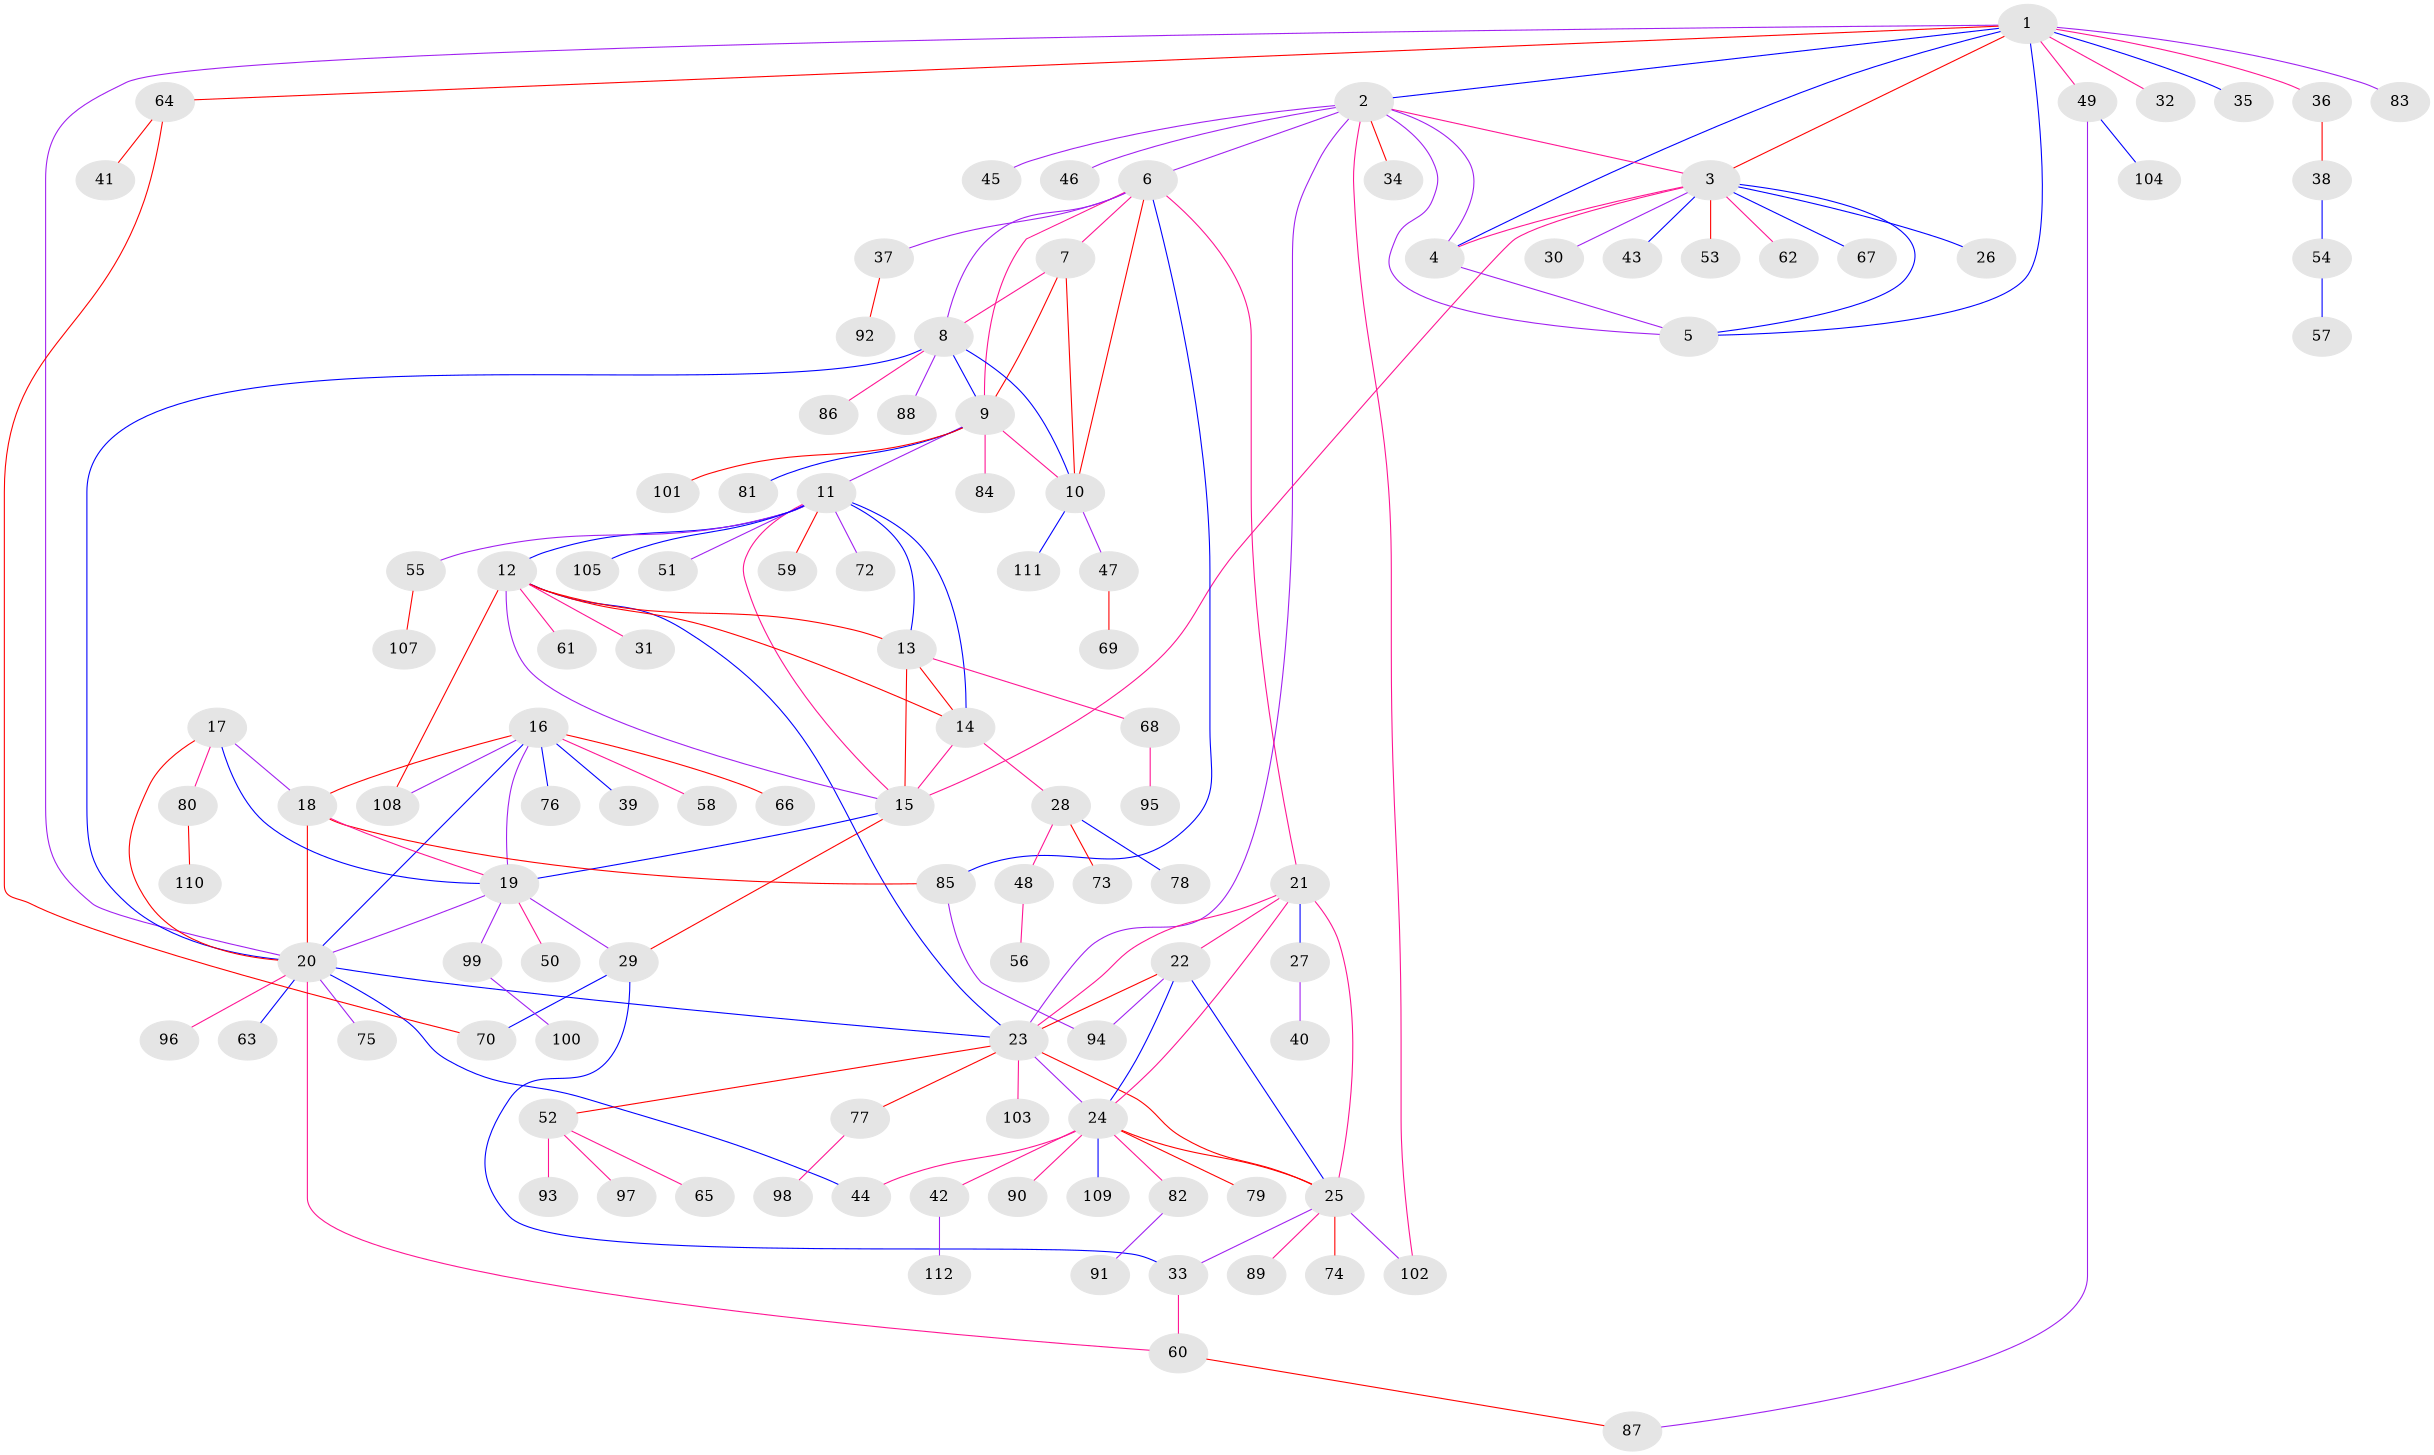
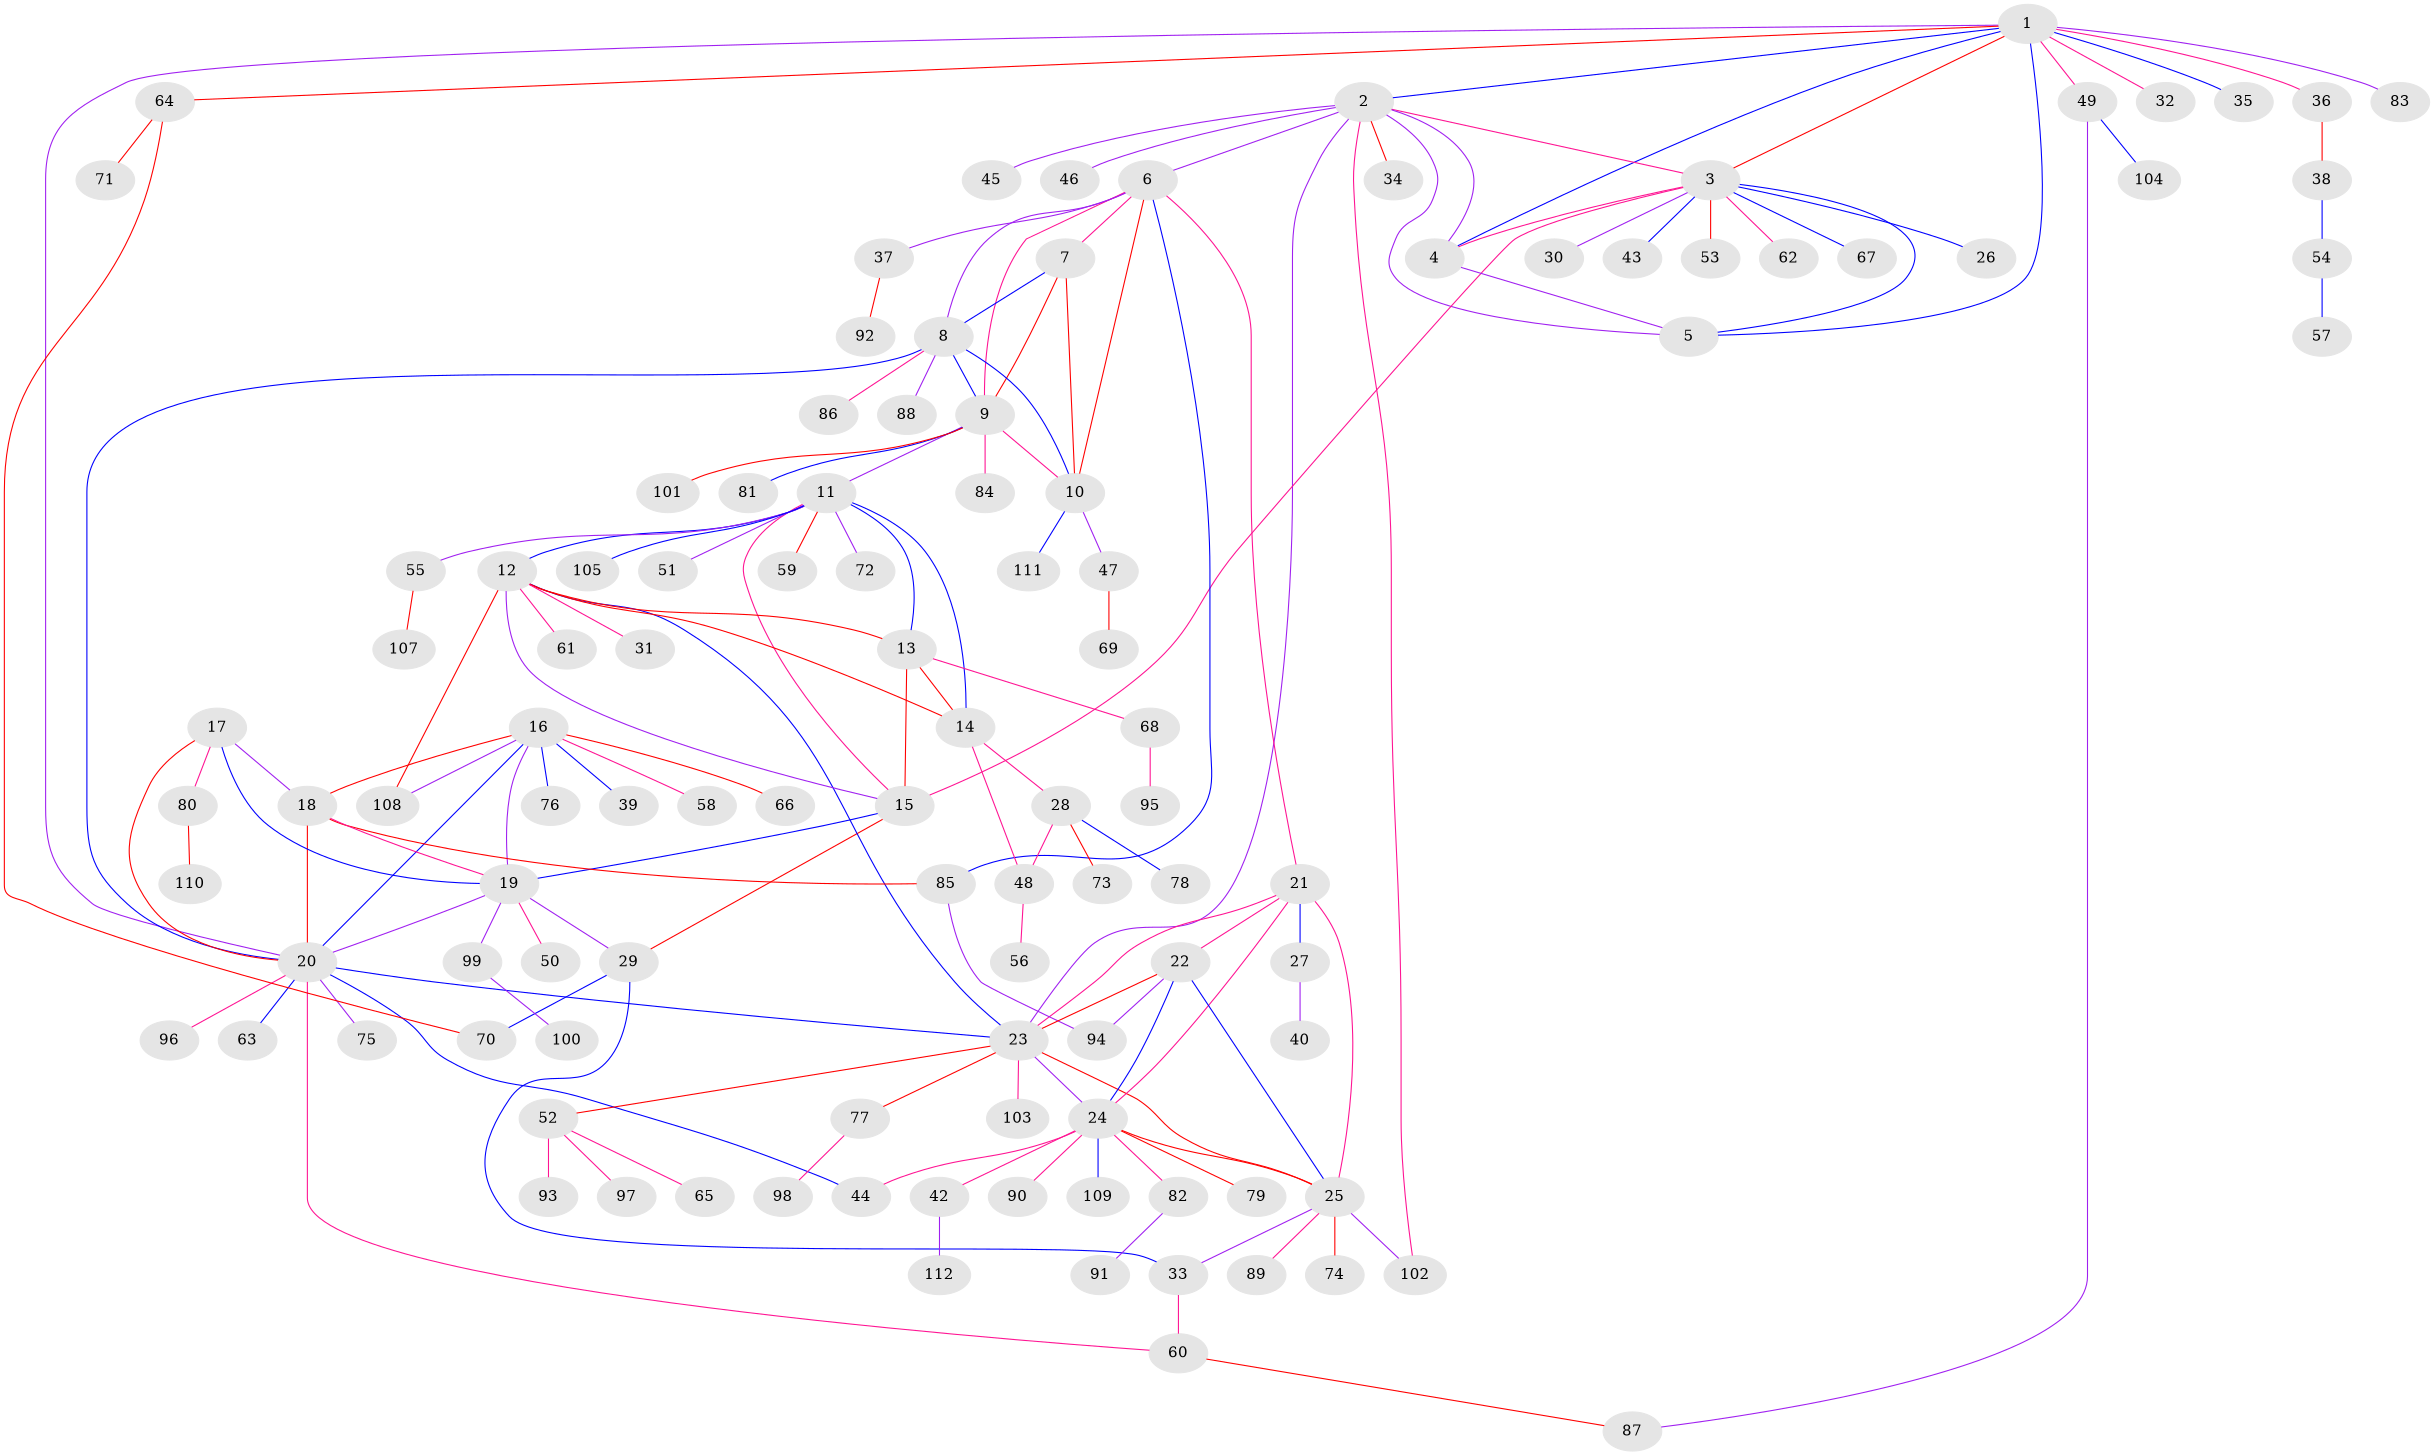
node "41": label "41" -> "71"
edge "7" -- "8": color deeppink -> blue
edge "14" -- "15": now "14" -- "48"
